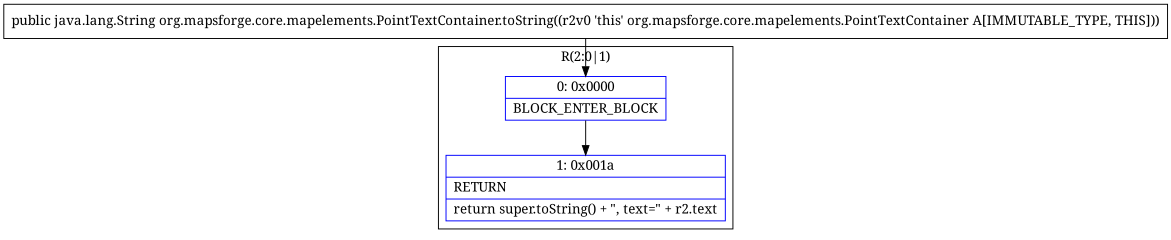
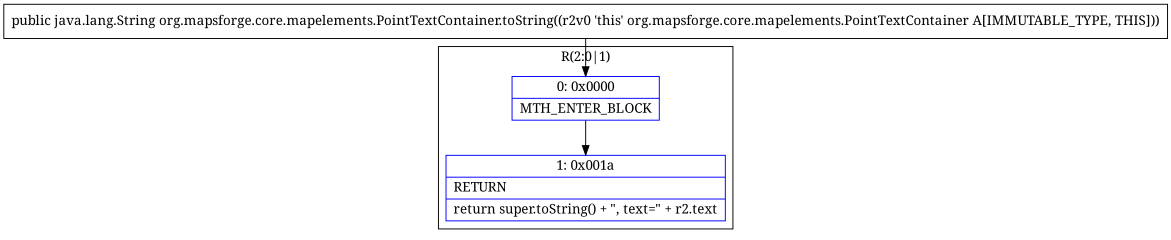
node "0: 0x0000": text "BLOCK_ENTER_BLOCK" -> "MTH_ENTER_BLOCK"
